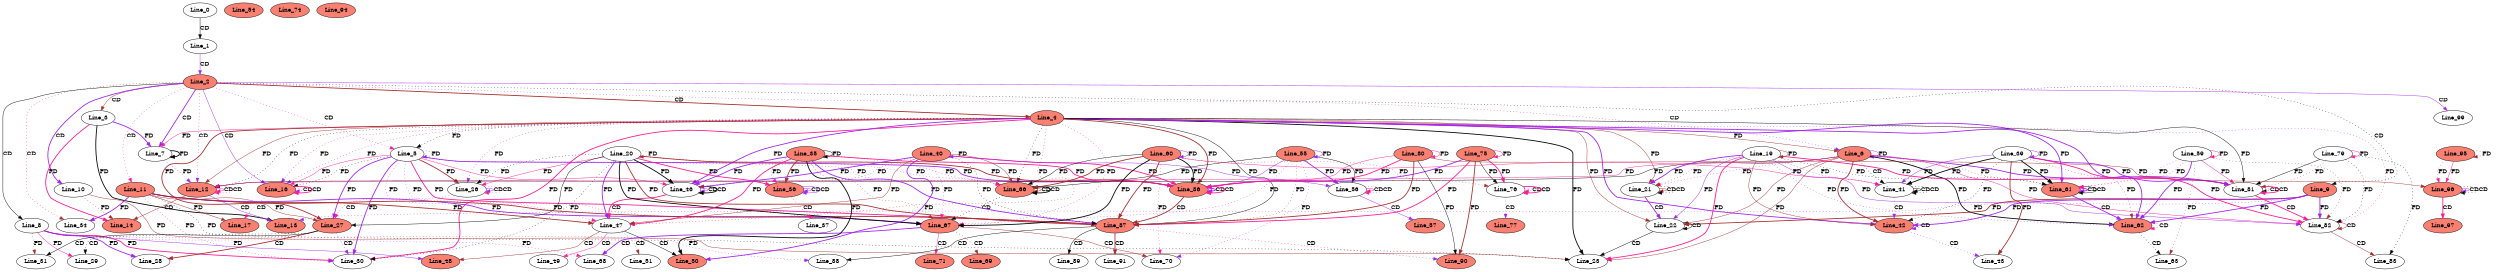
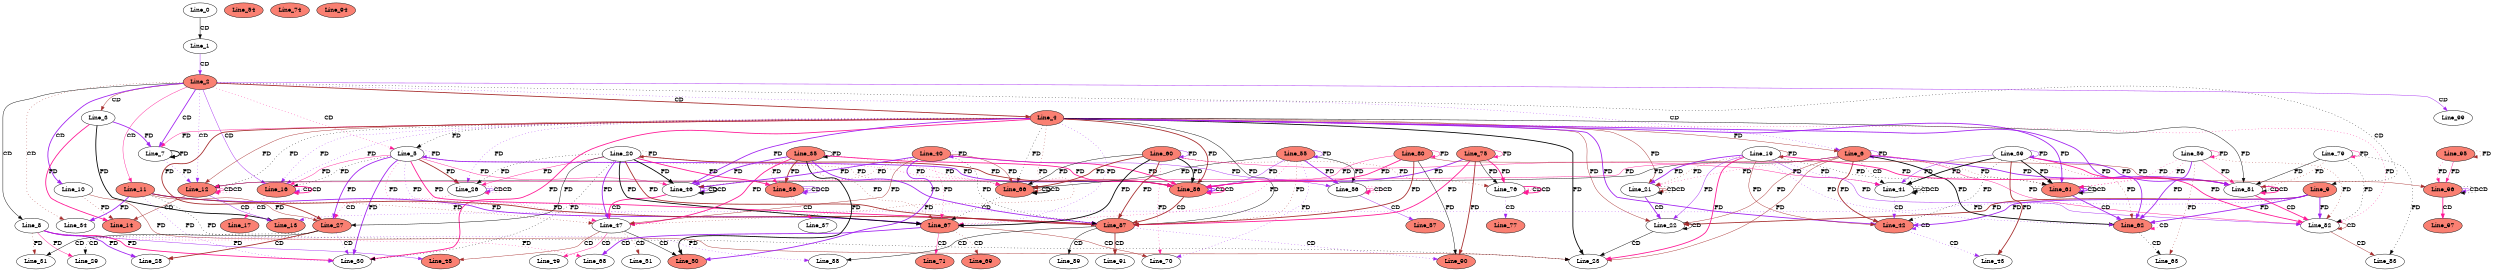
edge "Line_2" -> "Line_11": style dotted -> solid
edge "Line_11" -> "Line_47": style bold -> dotted
edge "Line_11" -> "Line_17": removed, label "FD"
